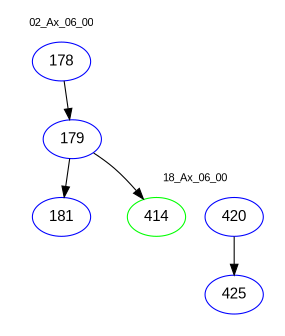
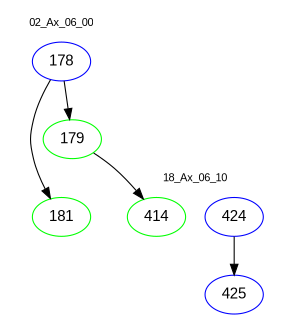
node "179": color blue -> green
edge "179" -> "181": now "178" -> "181"
cluster "18_Ax_06_00": label "18_Ax_06_00" -> "18_Ax_06_10"
node "181": color blue -> green
node "420": label "420" -> "424"
